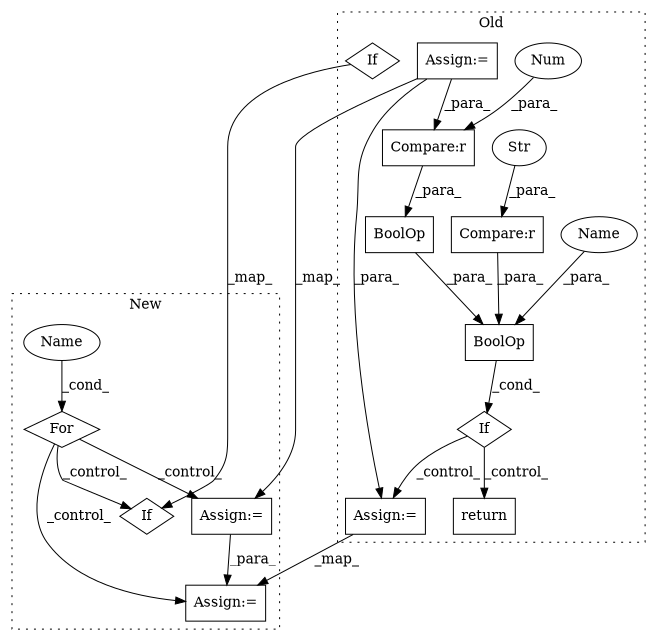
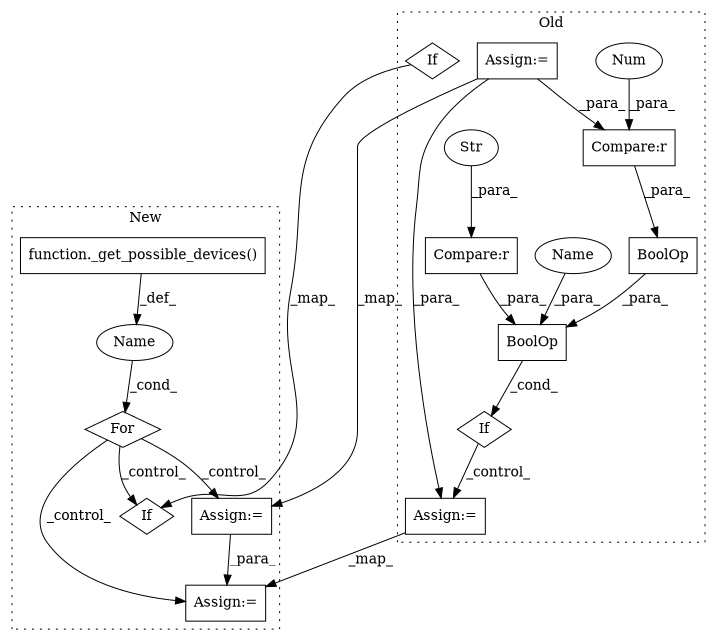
node "function._get_possible_devices()": added
node "return": removed
